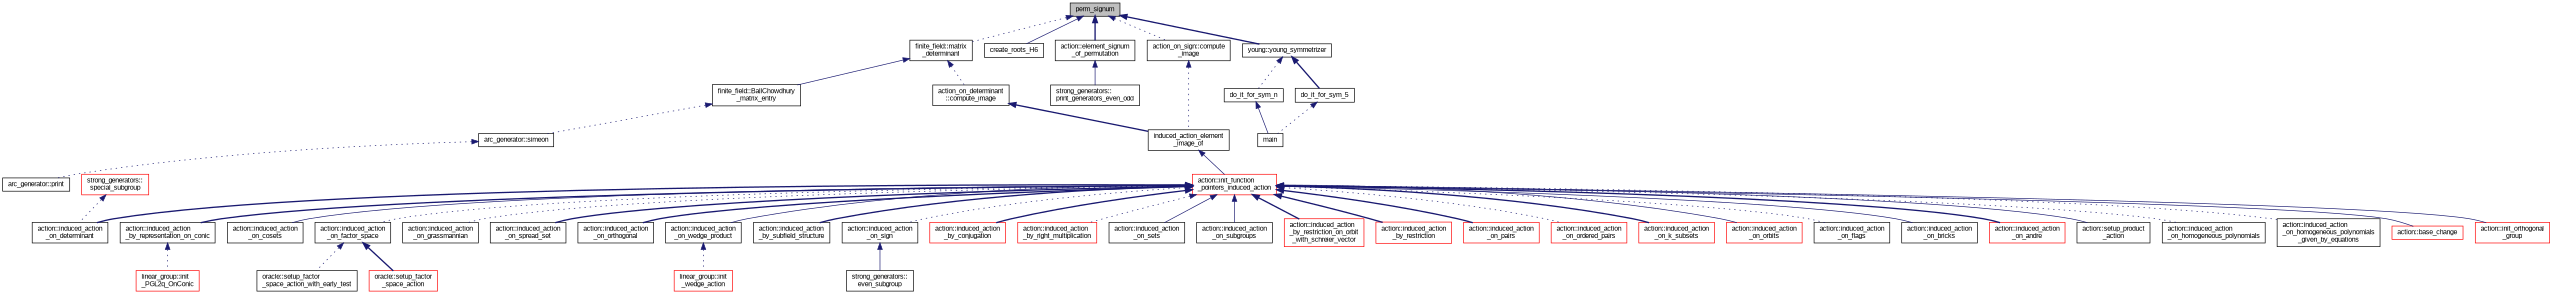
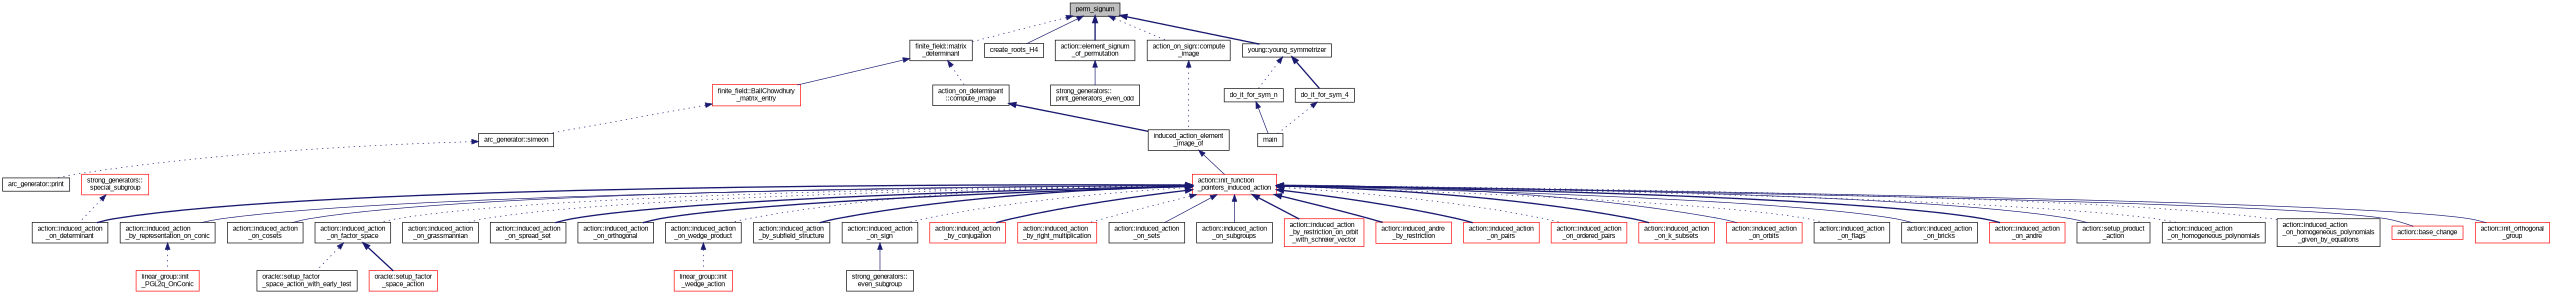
node "create_roots_H6": label "create_roots_H6" -> "create_roots_H4"
node "finite_field::BallChowdhury _matrix_entry": color black -> red
node "do_it_for_sym_5": label "do_it_for_sym_5" -> "do_it_for_sym_4"
edge "action::induced_action _by_representation_on_conic" -> "action::init_function _pointers_induced_action": style bold -> solid
edge "action::induced_action _on_wedge_product" -> "action::init_function _pointers_induced_action": style solid -> dotted
node "action::induced_action _by_restriction": label "action::induced_action _by_restriction" -> "action::induced_andre _by_restriction"
